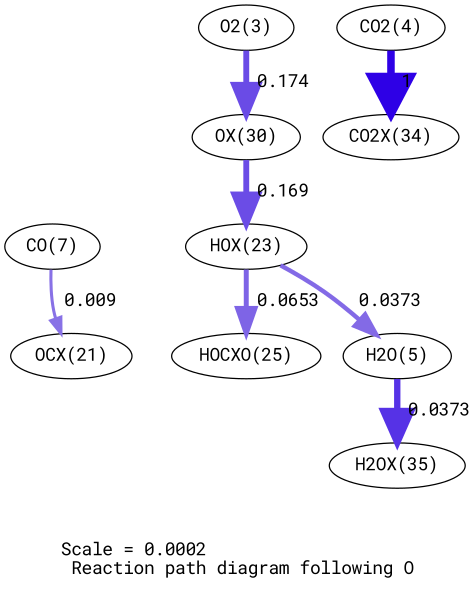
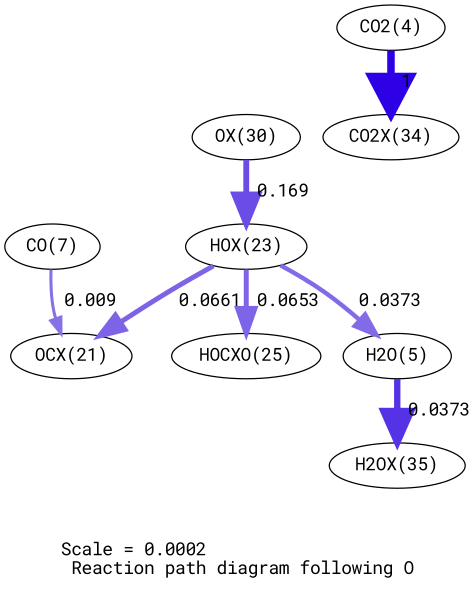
node "O2(3)": removed
edge "HOX(23)" -> "OCX(21)": added, label "0.0661"
